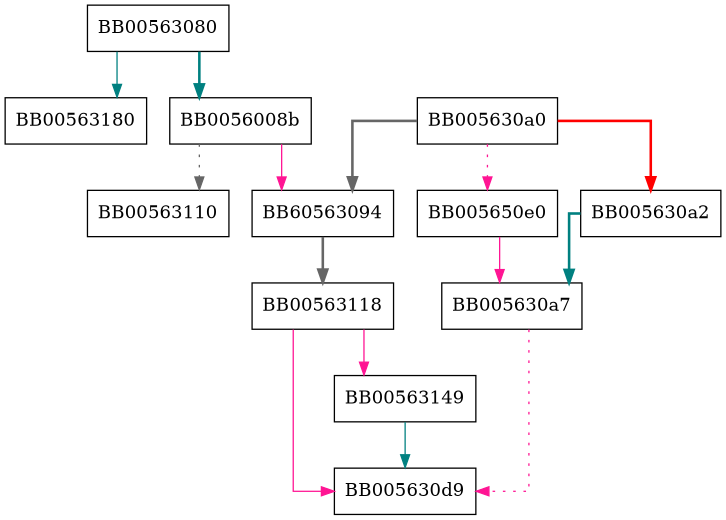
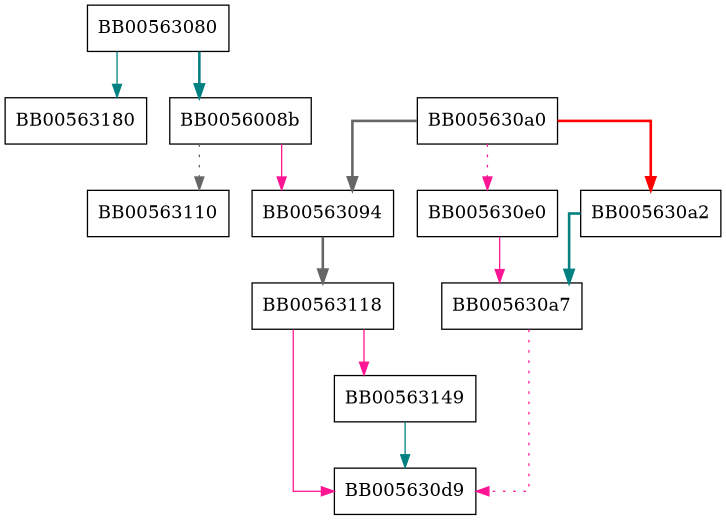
node "BB60563094": label "BB60563094" -> "BB00563094"
node "BB005650e0": label "BB005650e0" -> "BB005630e0"
